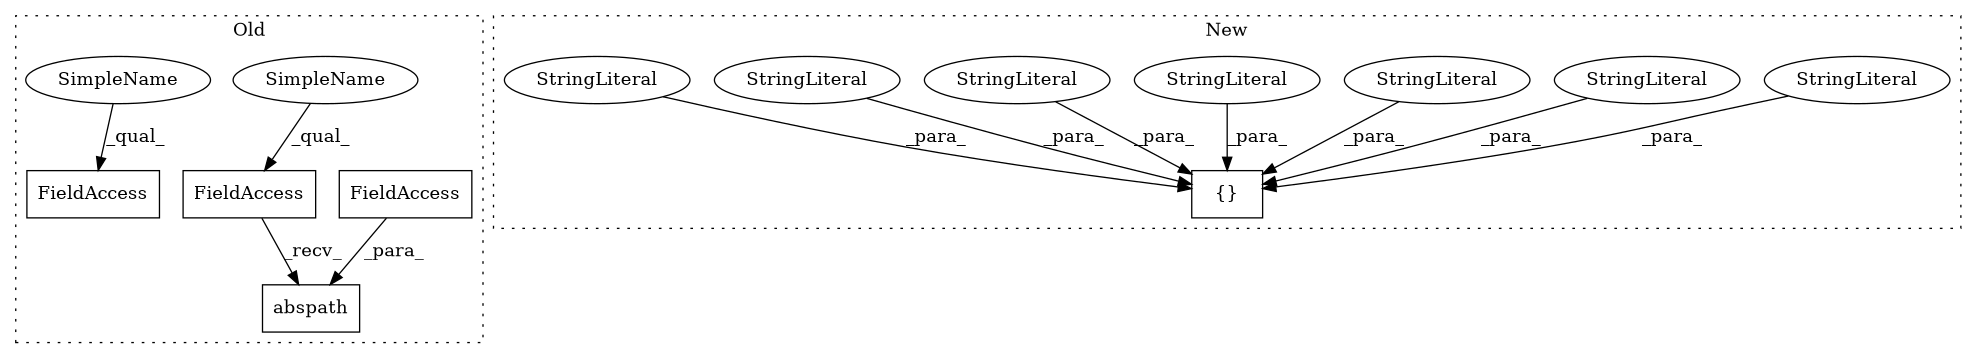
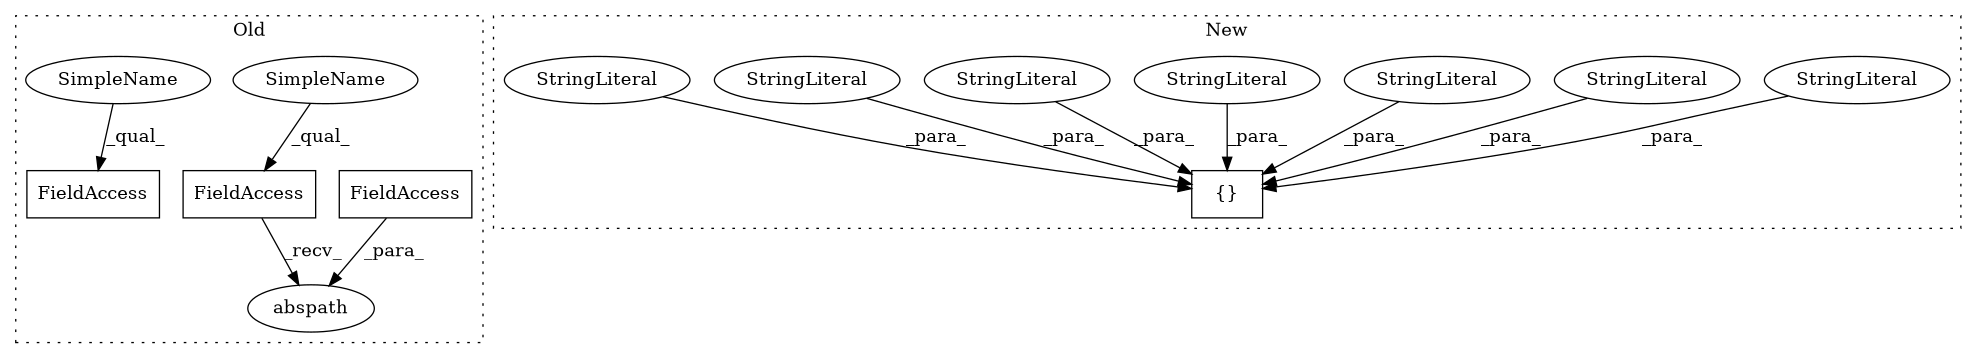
node "abspath": shape box -> ellipse
